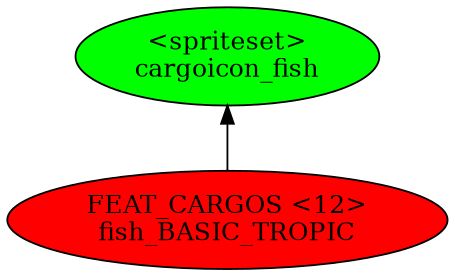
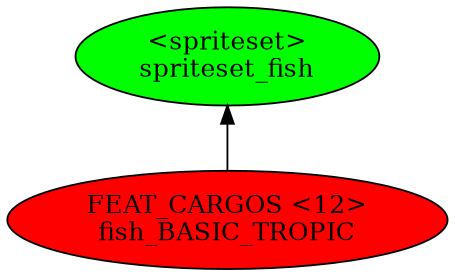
node "<spriteset> cargoicon_fish": label "<spriteset> cargoicon_fish" -> "<spriteset> spriteset_fish"
